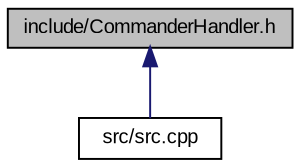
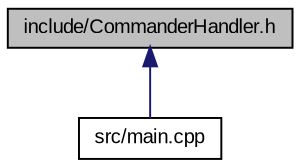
node "src/src.cpp": label "src/src.cpp" -> "src/main.cpp"
